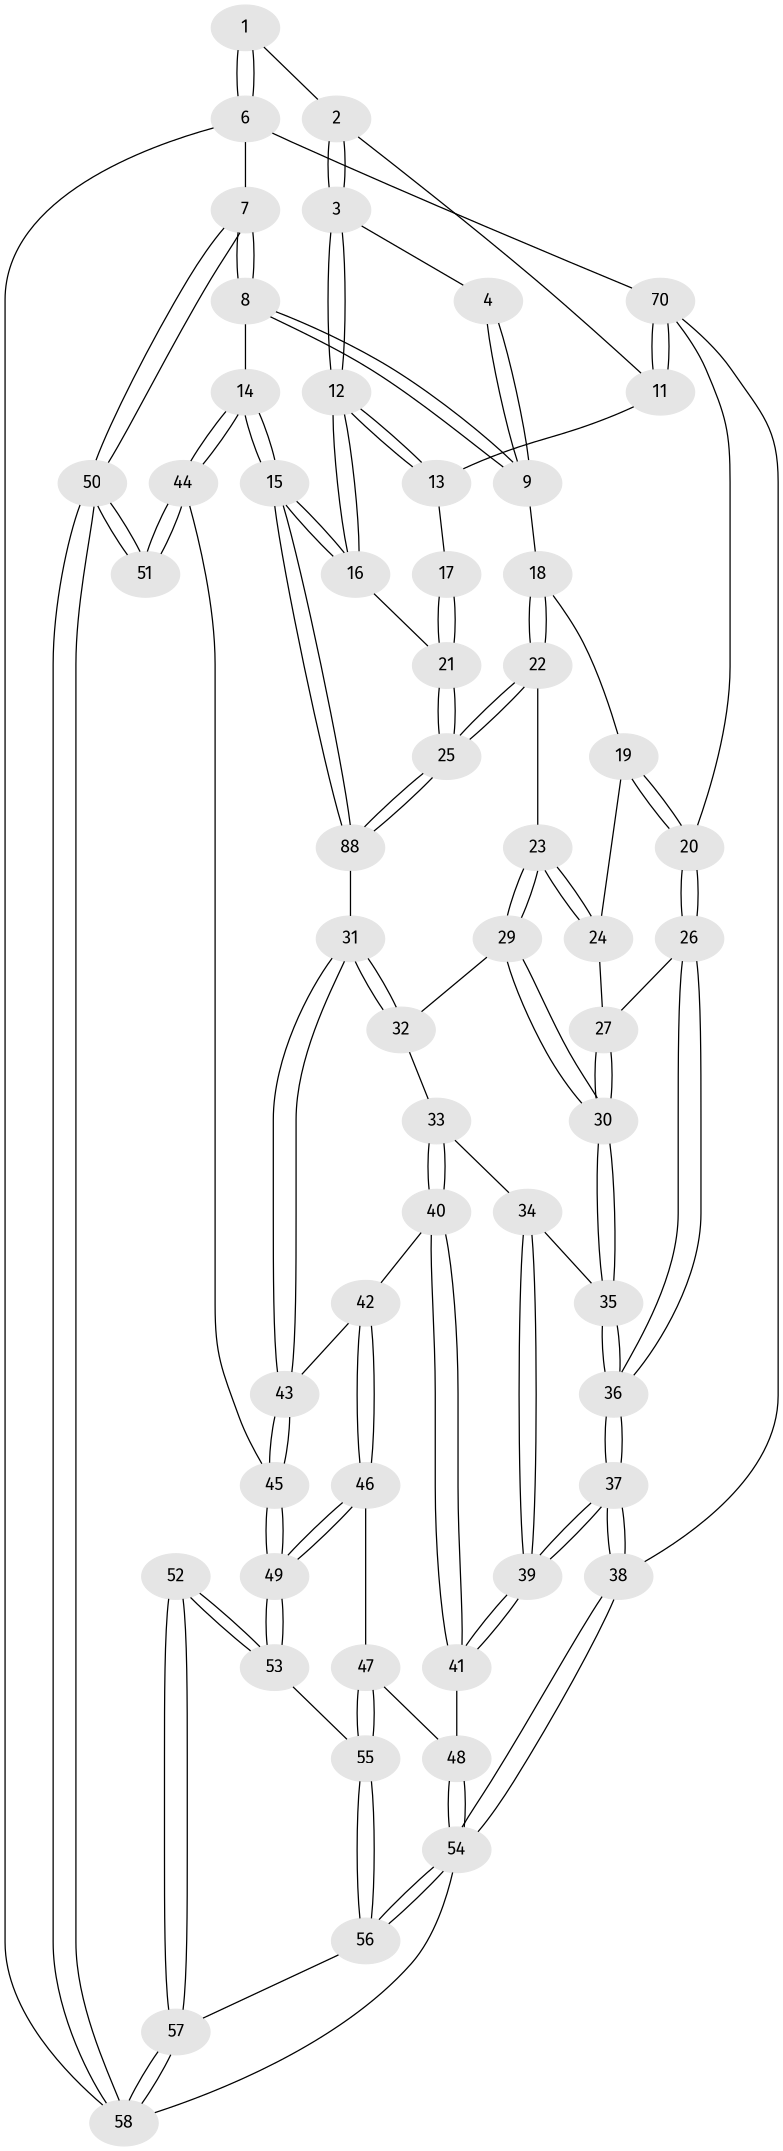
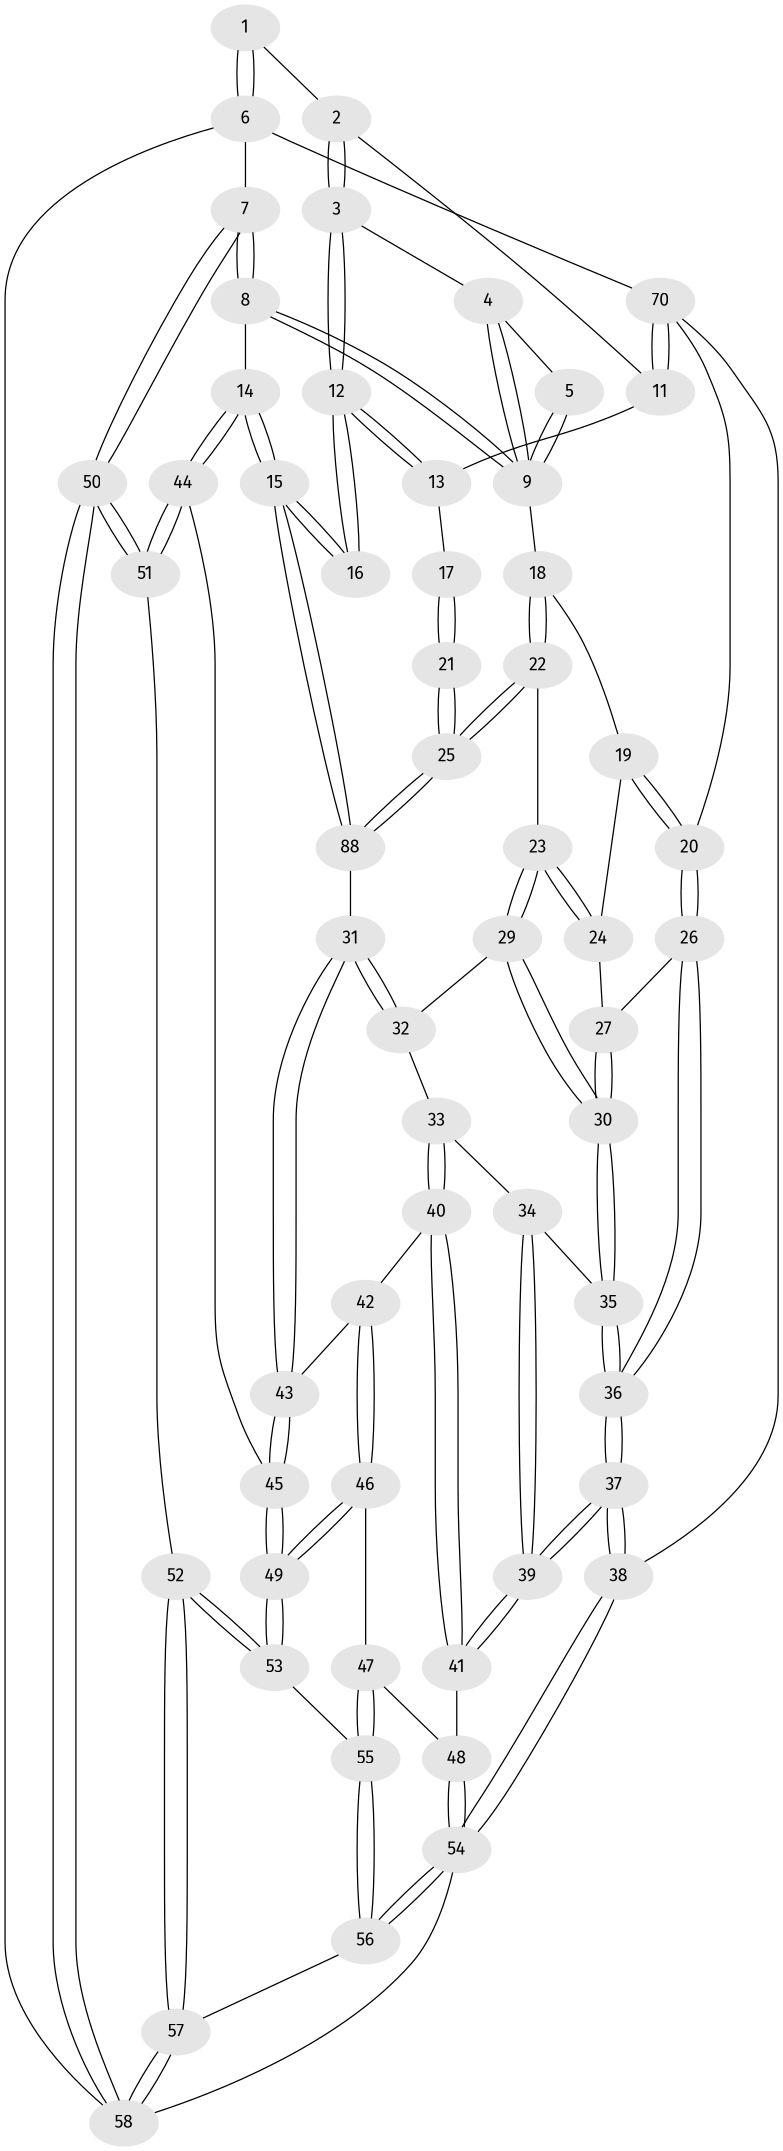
node "5": added
edge "16" -- "21": removed
edge "51" -- "52": added
